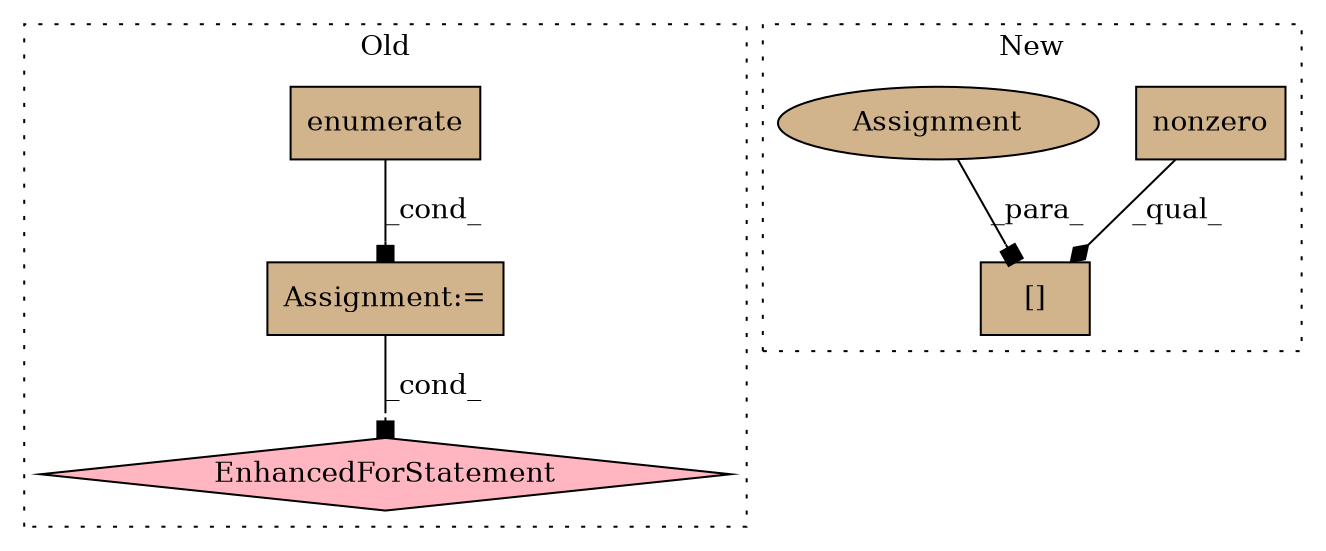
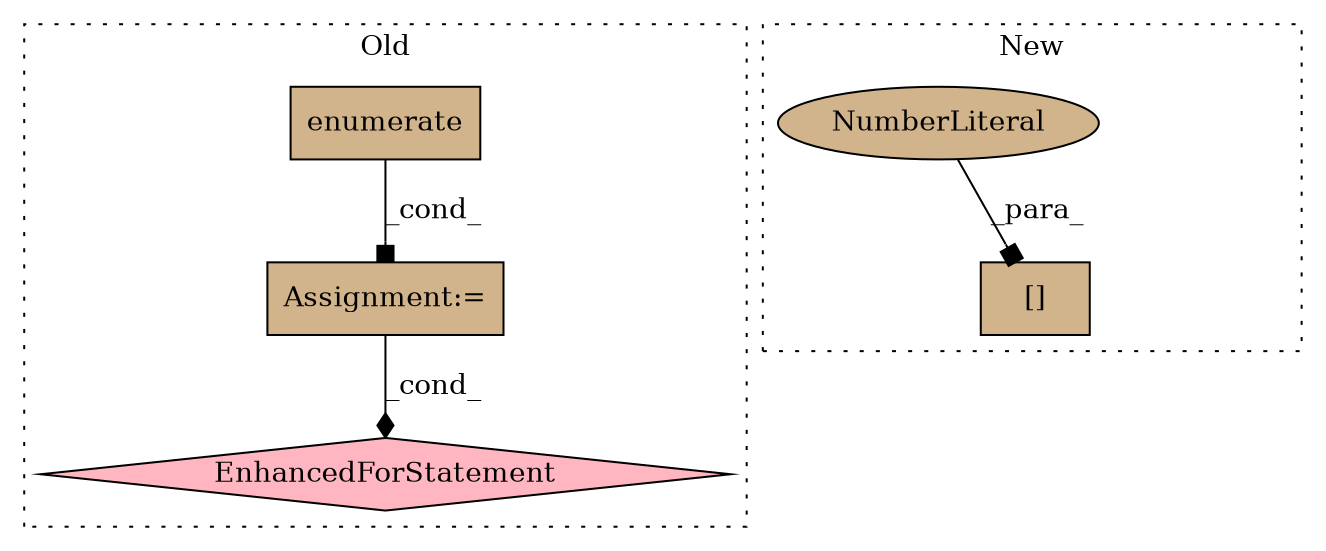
node "Assignment": label "Assignment" -> "NumberLiteral"
node "nonzero": removed
edge "Assignment:=" -> "EnhancedForStatement": arrowhead box -> diamond
